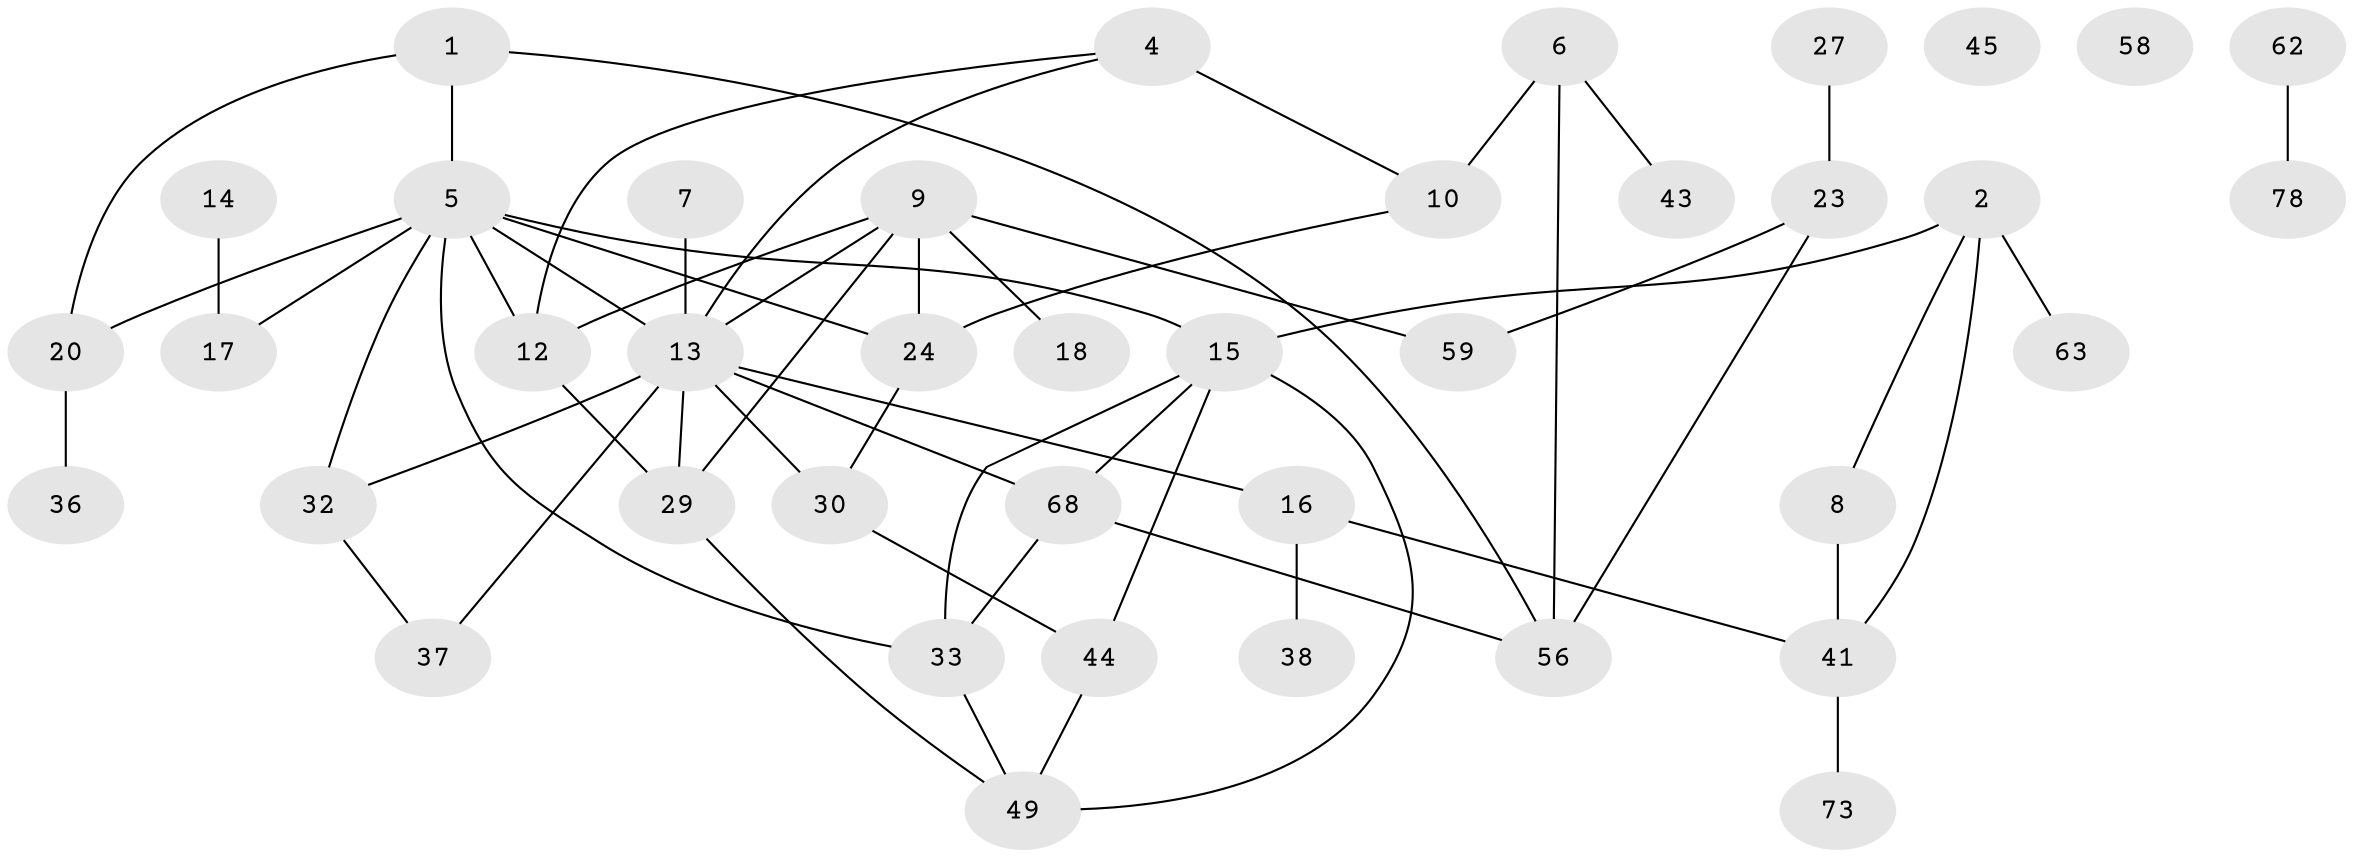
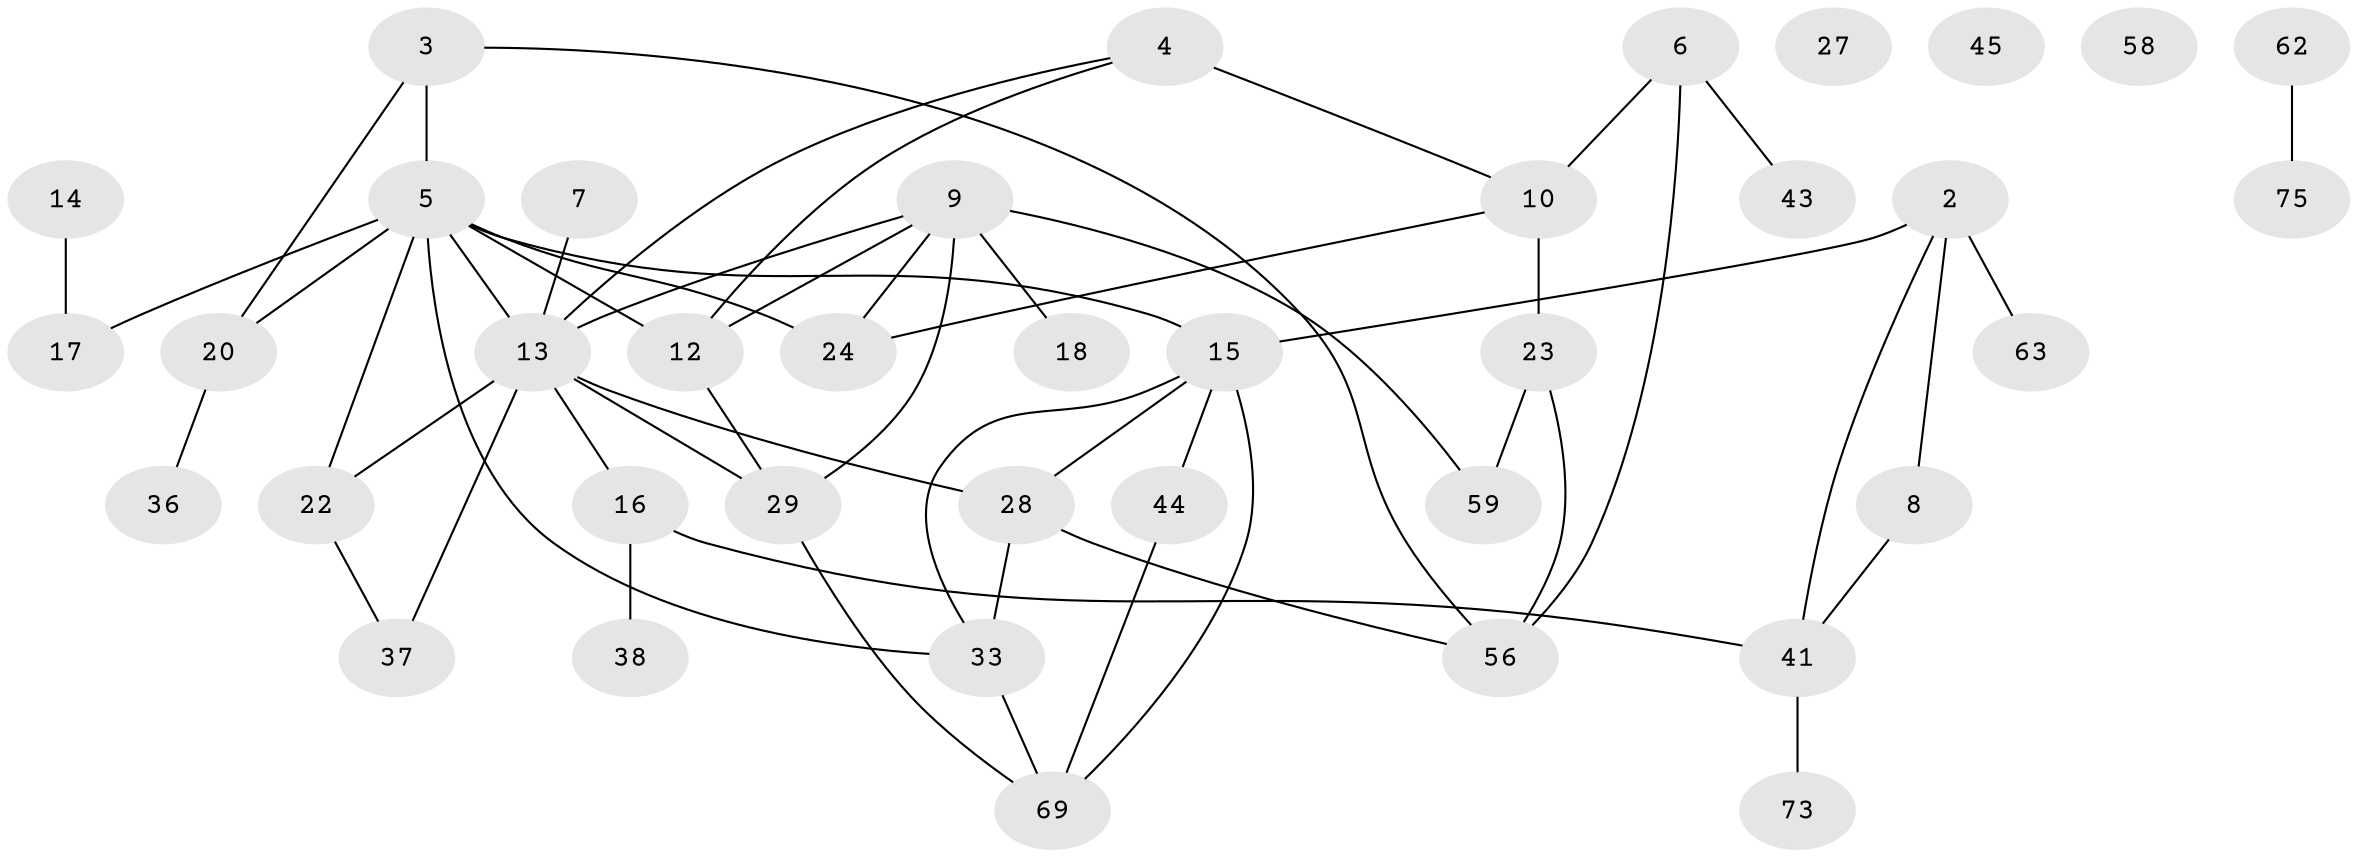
node "1": label "1" -> "3"
edge "27" -- "23": now "10" -- "23"
node "78": label "78" -> "75"
node "32": label "32" -> "22"
node "30": removed
node "68": label "68" -> "28"
node "49": label "49" -> "69"
